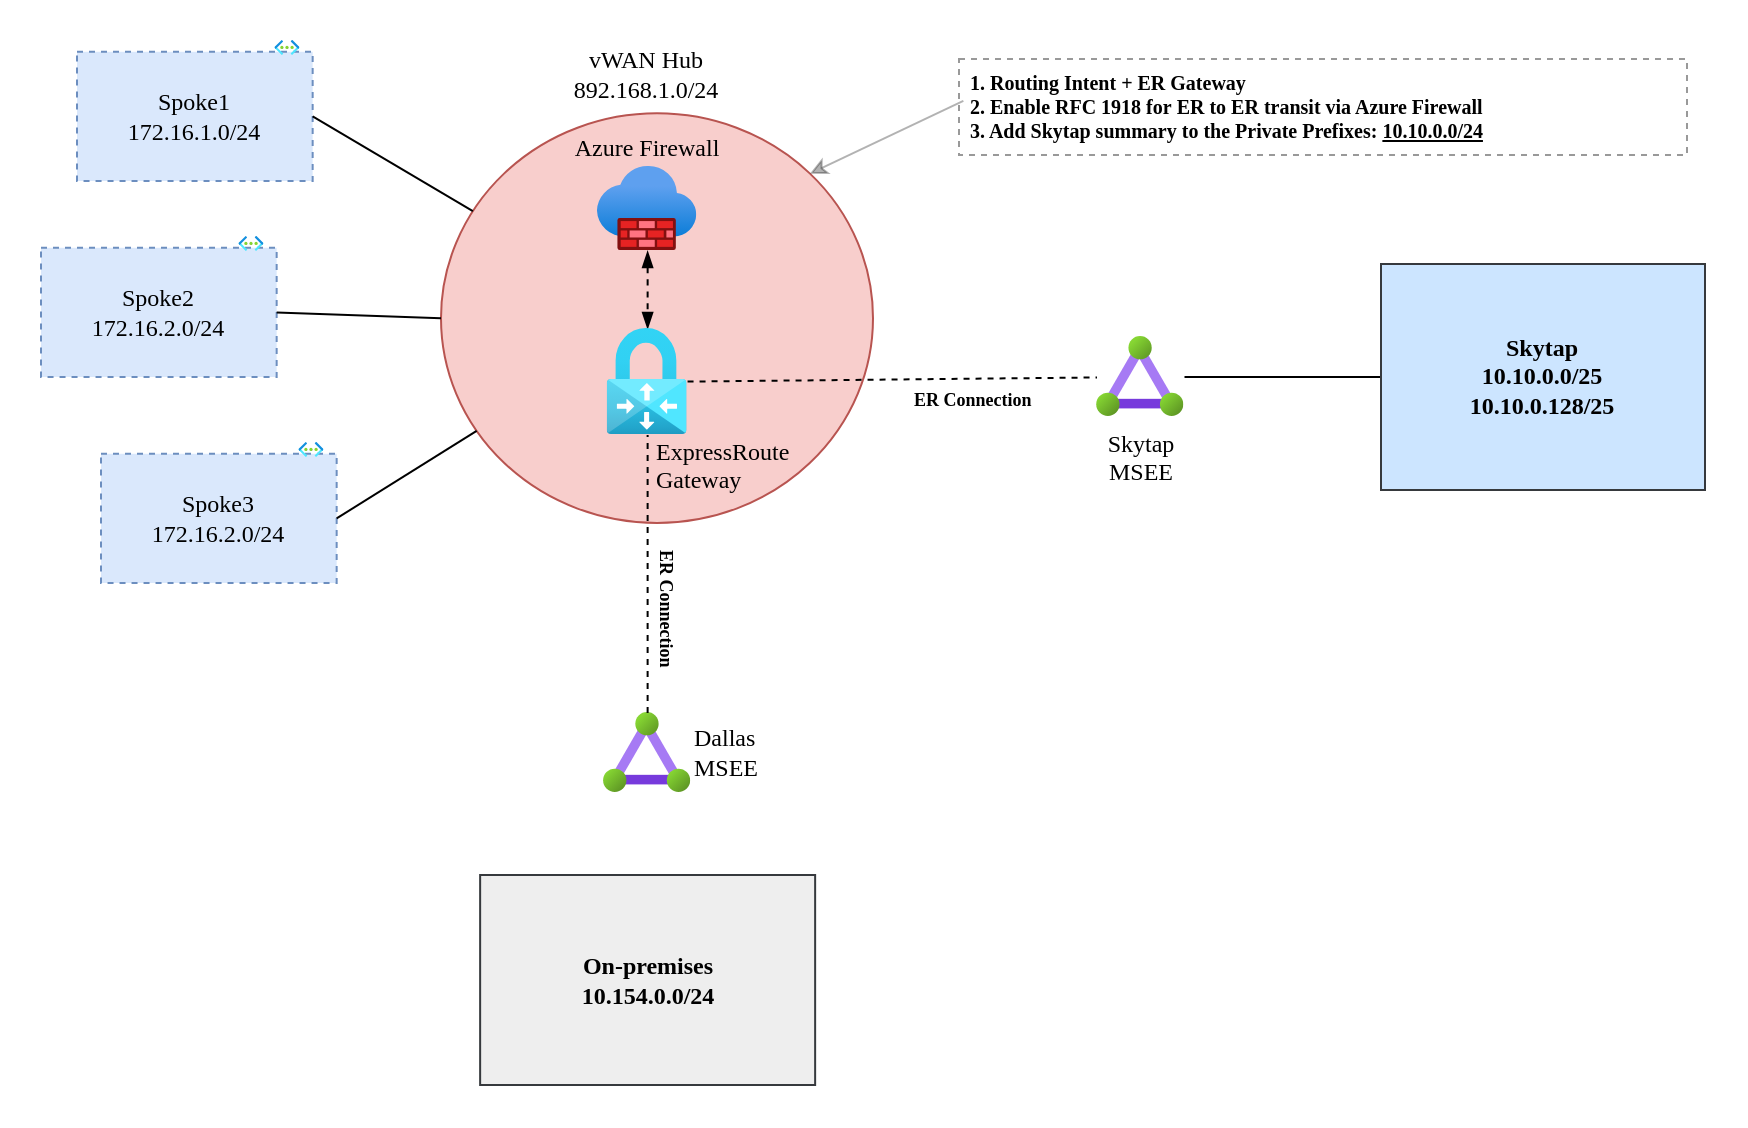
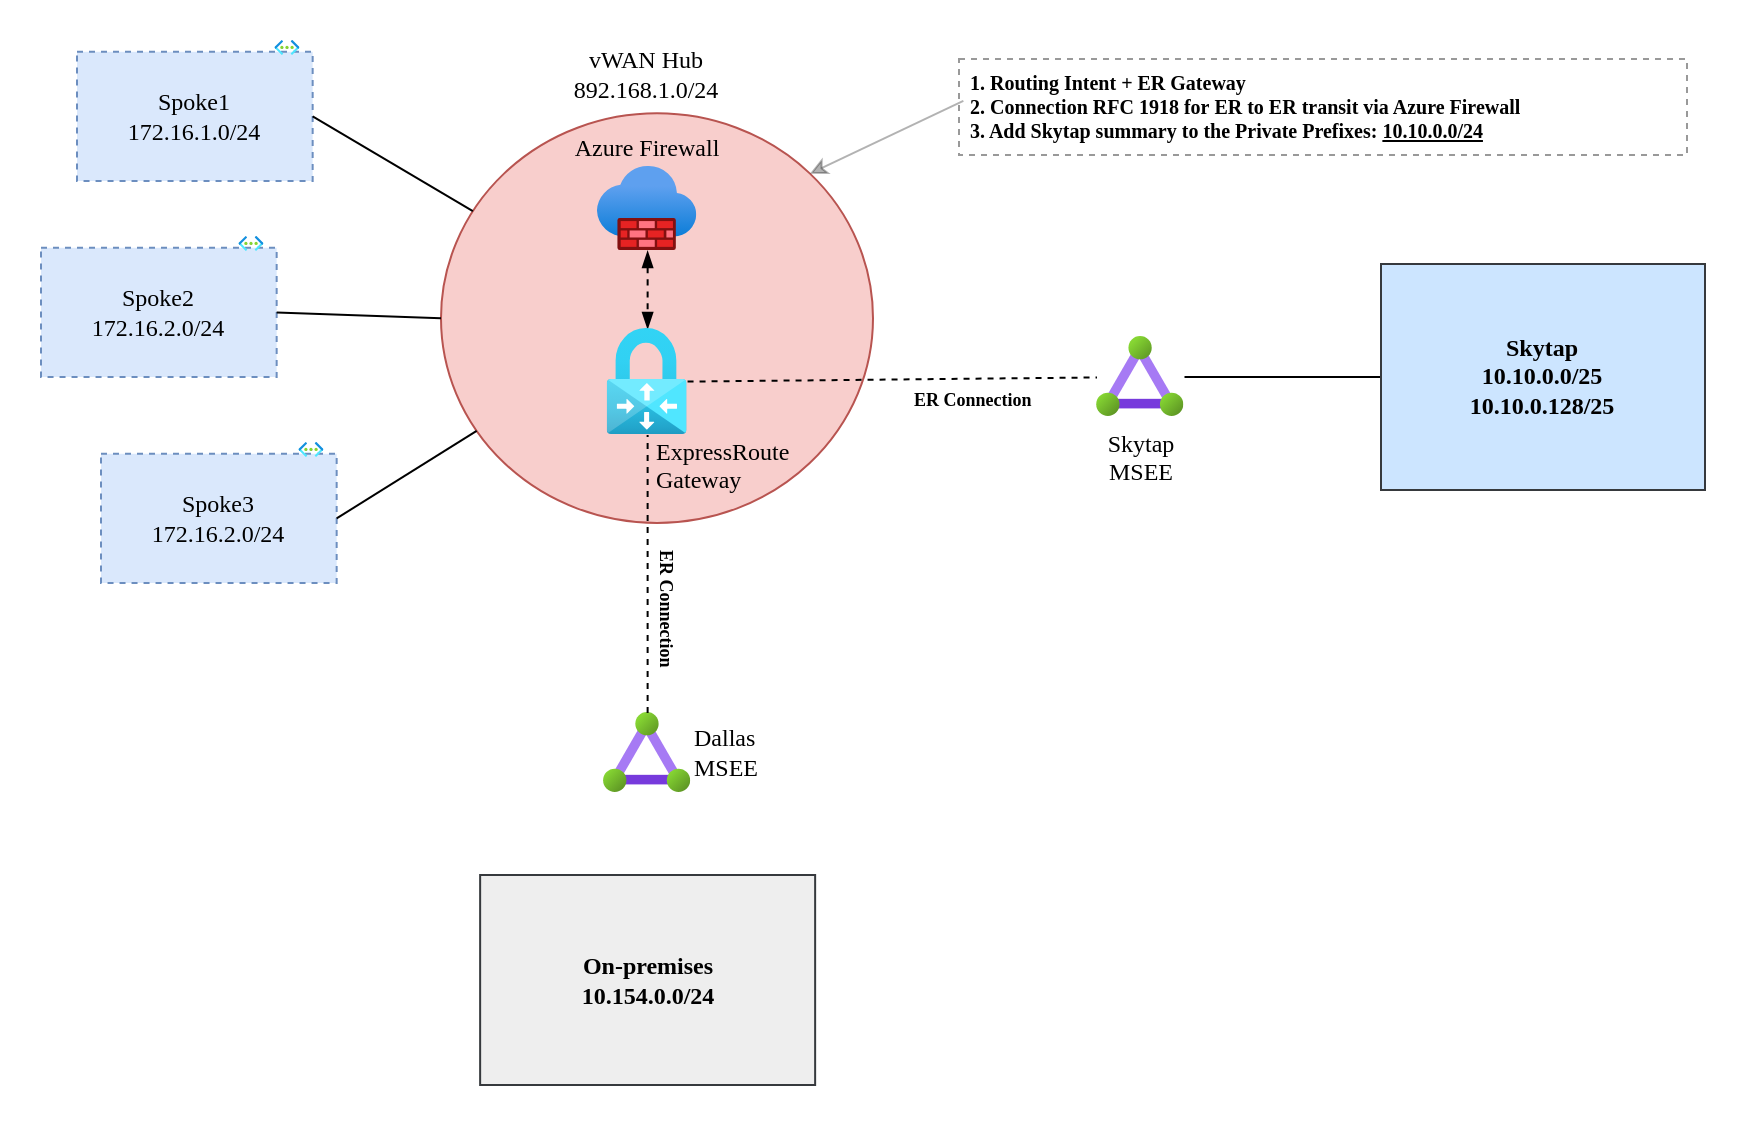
node "1. Routing Intent + ER Gateway 2. Enable RFC 1918 for ER to ER transit via Azure Firewall 3. Add Skytap summary to the Private Prefixes: 10.10.0.0/24": label "1. Routing Intent + ER Gateway 2. Enable RFC 1918 for ER to ER transit via Azure Firewall 3. Add Skytap summary to the Private Prefixes: 10.10.0.0/24" -> "1. Routing Intent + ER Gateway 2. Connection RFC 1918 for ER to ER transit via Azure Firewall 3. Add Skytap summary to the Private Prefixes: 10.10.0.0/24"
